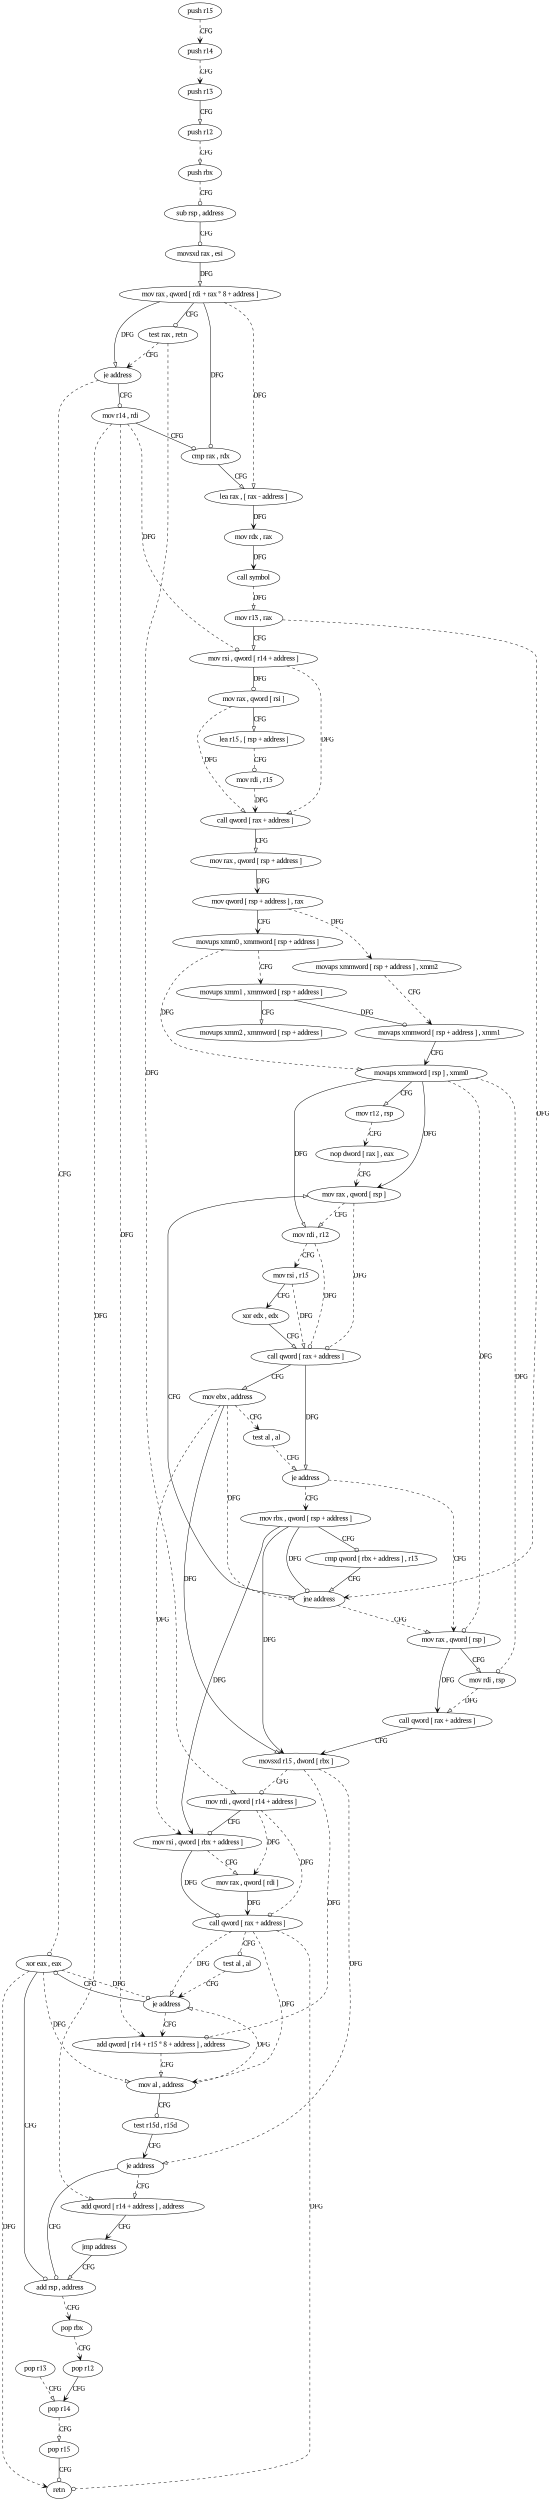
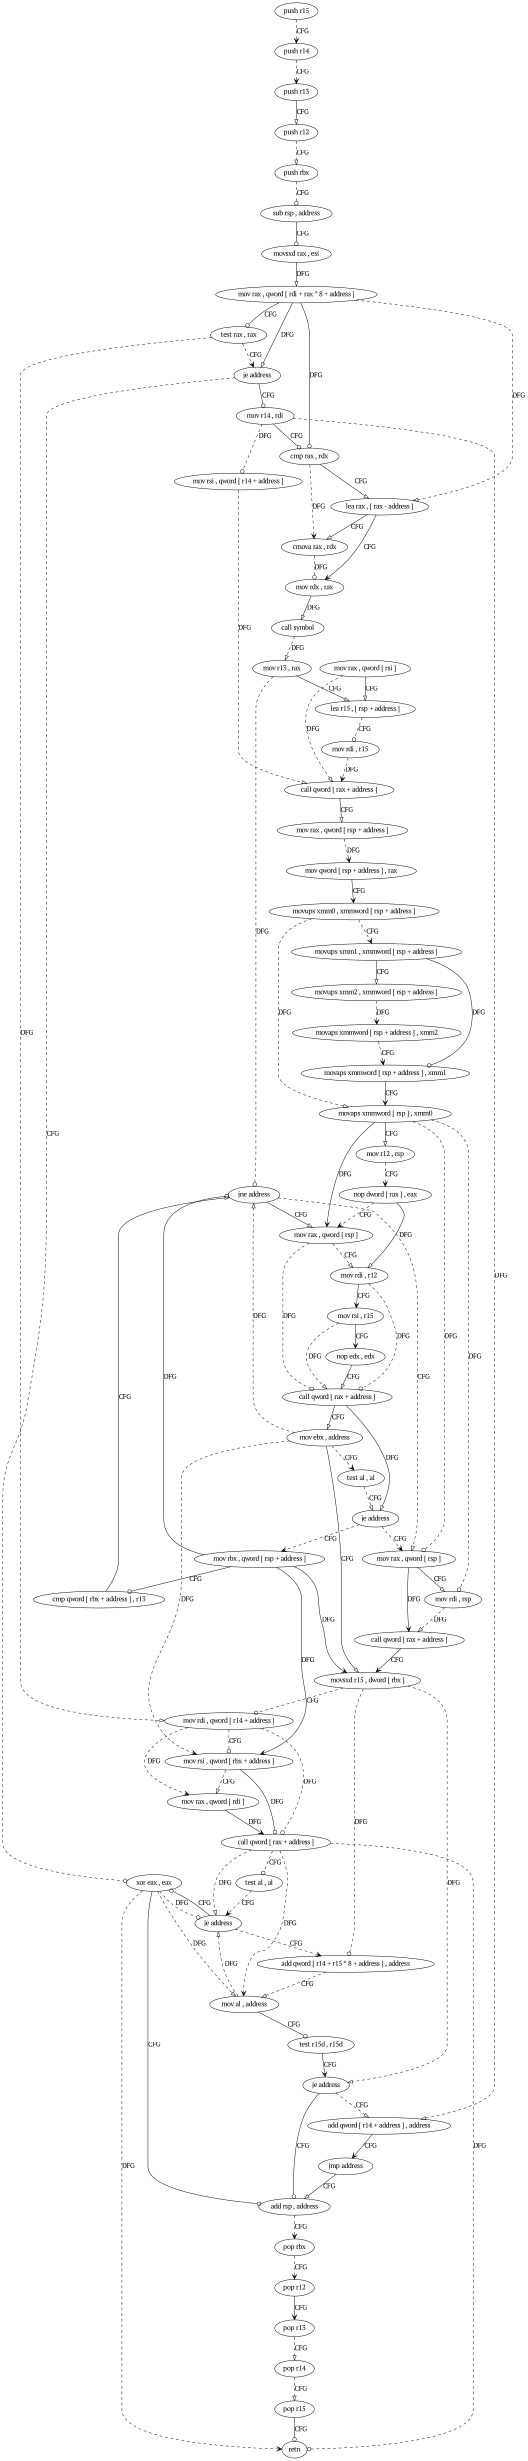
node "test rax , retn": label "test rax , retn" -> "test rax , rax"
edge "lea rax , [ rax - address ]" -> "mov rdx , rax": label "DFG" -> "CFG"
node "cmova rax , rdx": added
edge "mov rdx , rax" -> "call symbol": arrowhead vee -> onormal
edge "mov r13 , rax" -> "mov rsi , qword [ r14 + address ]": now "mov r13 , rax" -> "lea r15 , [ rsp + address ]"
edge "mov rsi , qword [ r14 + address ]" -> "mov rax , qword [ rsi ]": removed, label "DFG"
edge "mov rax , qword [ rsp + address ]" -> "mov qword [ rsp + address ] , rax": style solid -> dashed
edge "mov qword [ rsp + address ] , rax" -> "movaps xmmword [ rsp + address ] , xmm2": now "movups xmm2 , xmmword [ rsp + address ]" -> "movaps xmmword [ rsp + address ] , xmm2"
edge "mov r13 , rax" -> "jne address": arrowhead vee -> odot
edge "movaps xmmword [ rsp ] , xmm0" -> "mov rdi , r12": now "nop dword [ rax ] , eax" -> "mov rdi , r12"
edge "mov r14 , rdi" -> "add qword [ r14 + r15 * 8 + address ] , address": removed, label "DFG"
edge "mov rdi , r12" -> "mov rsi , r15": style dashed -> solid
node "xor edx , edx": label "xor edx , edx" -> "nop edx , edx"
edge "mov ebx , address" -> "movsxd r15 , dword [ rbx ]": label "DFG" -> "CFG"
edge "mov rdi , qword [ r14 + address ]" -> "mov rsi , qword [ rbx + address ]": style solid -> dashed
edge "pop r12" -> "pop r14": now "pop r12" -> "pop r13"
